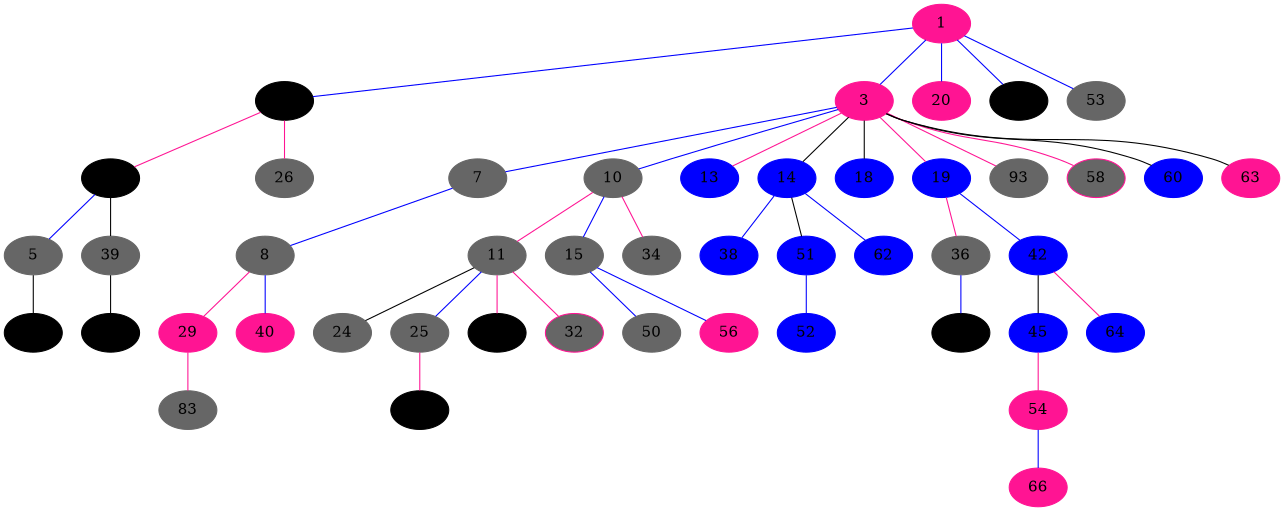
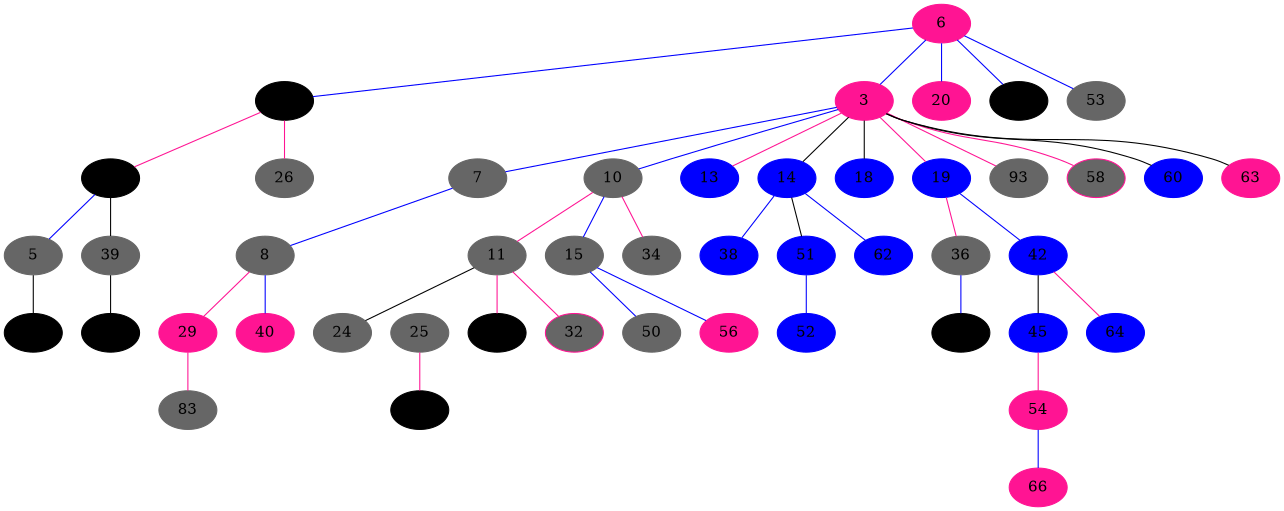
node "1": label "1" -> "6"
edge "11" -- "25": removed
